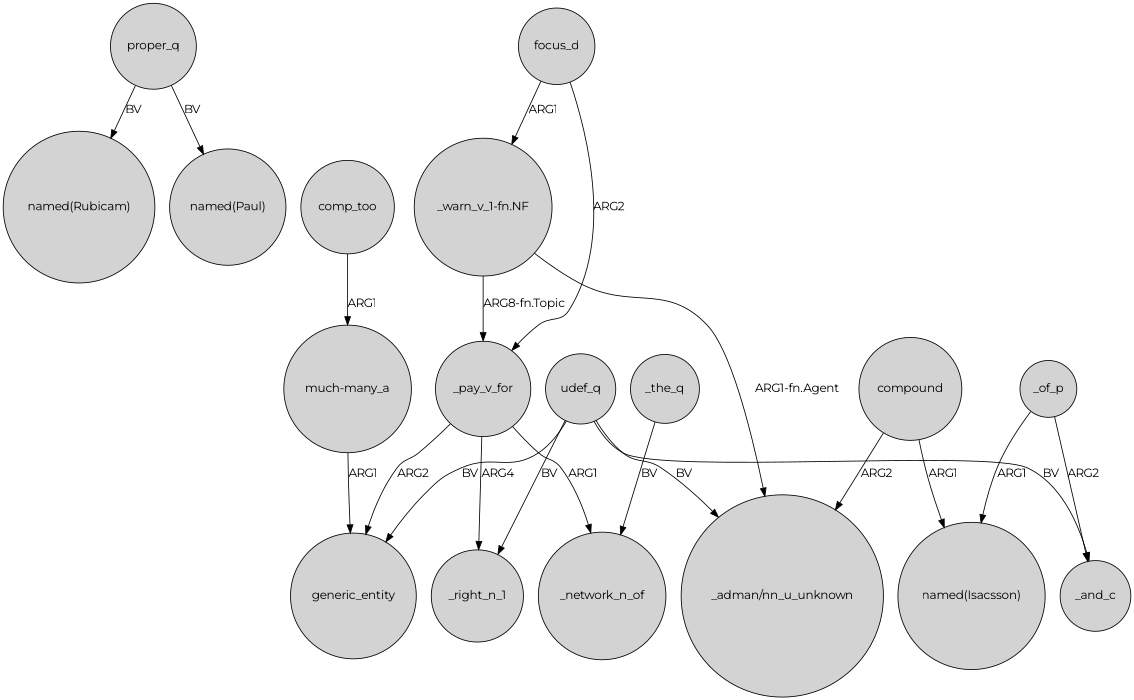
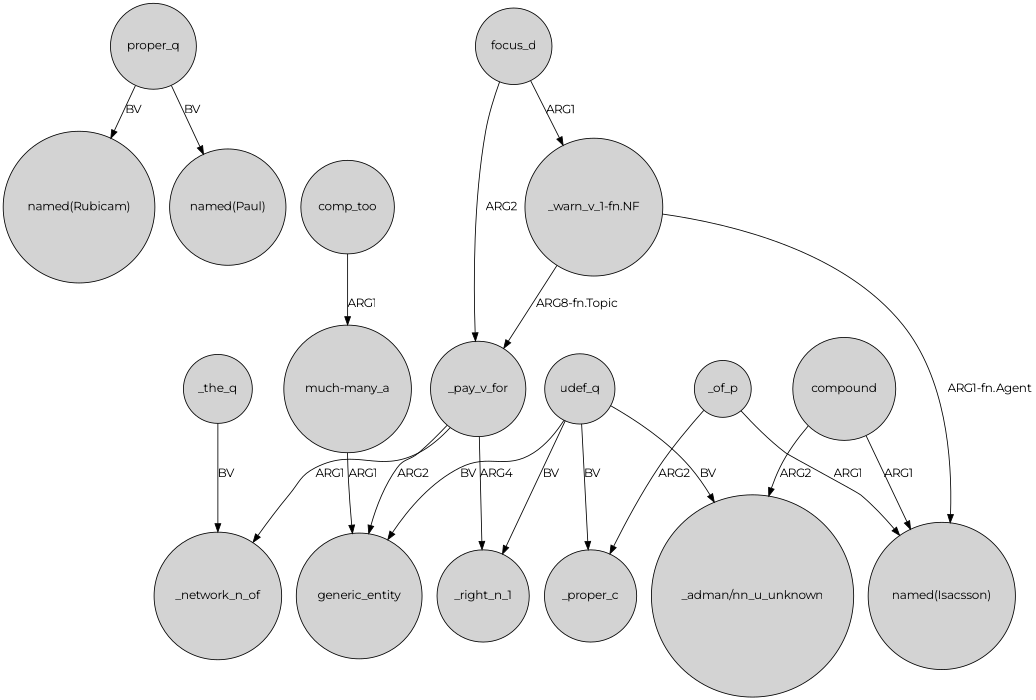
edge "_warn_v_1-fn.NF" -> "_adman/nn_u_unknown": now "_warn_v_1-fn.NF" -> "named(Isacsson)"
node "_and_c": label "_and_c" -> "_proper_c"
